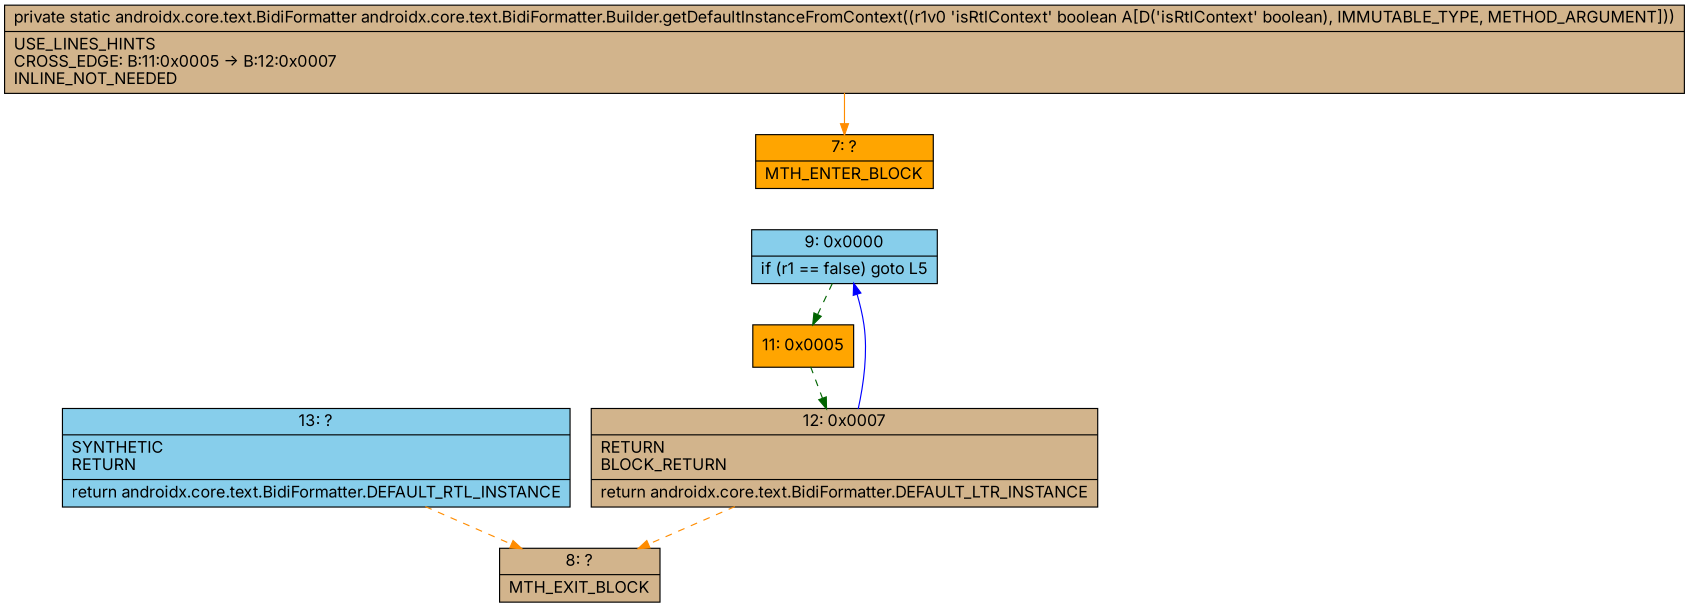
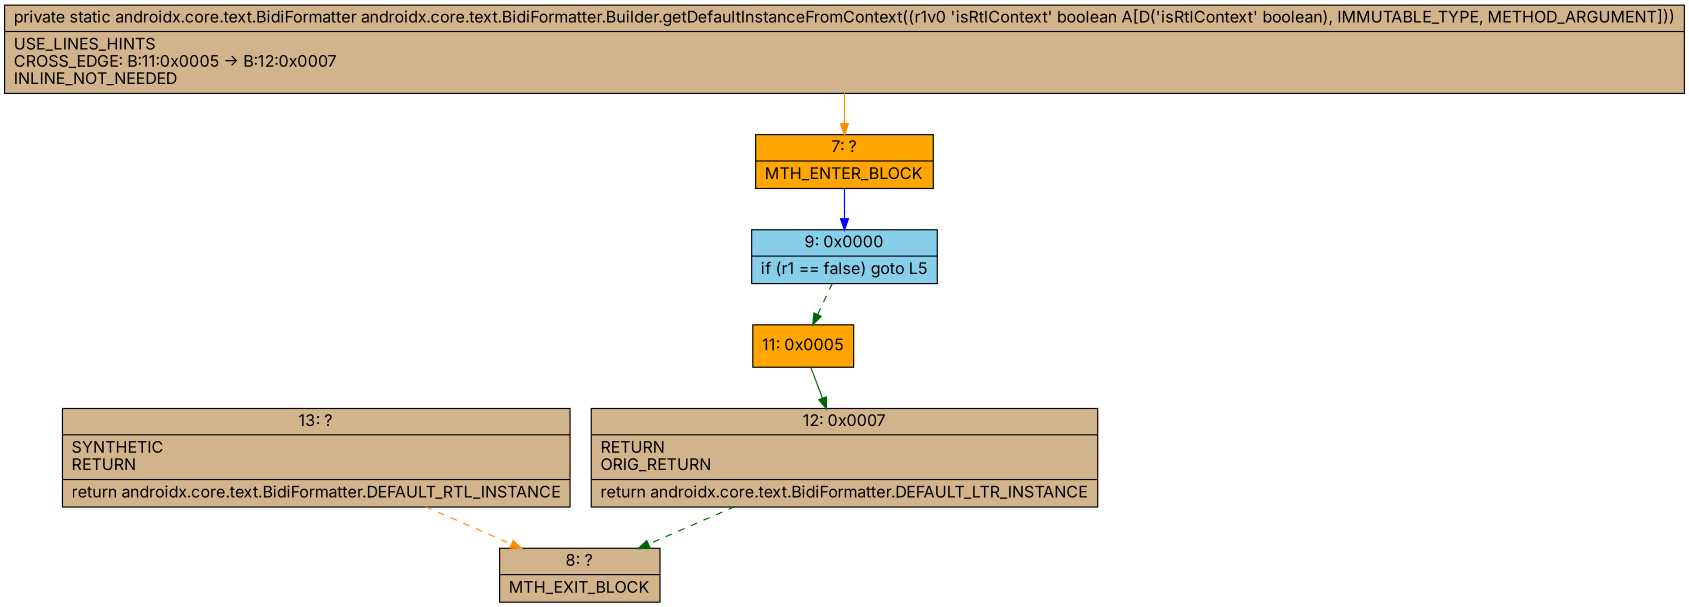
edge "12: 0x0007" -> "9: 0x0000": now "7: ?" -> "9: 0x0000"
edge "11: 0x0005" -> "12: 0x0007": style dashed -> solid
node "13: ?": fillcolor skyblue -> tan
node "12: 0x0007": text "BLOCK_RETURN" -> "ORIG_RETURN"
edge "12: 0x0007" -> "8: ?": color darkorange -> darkgreen
